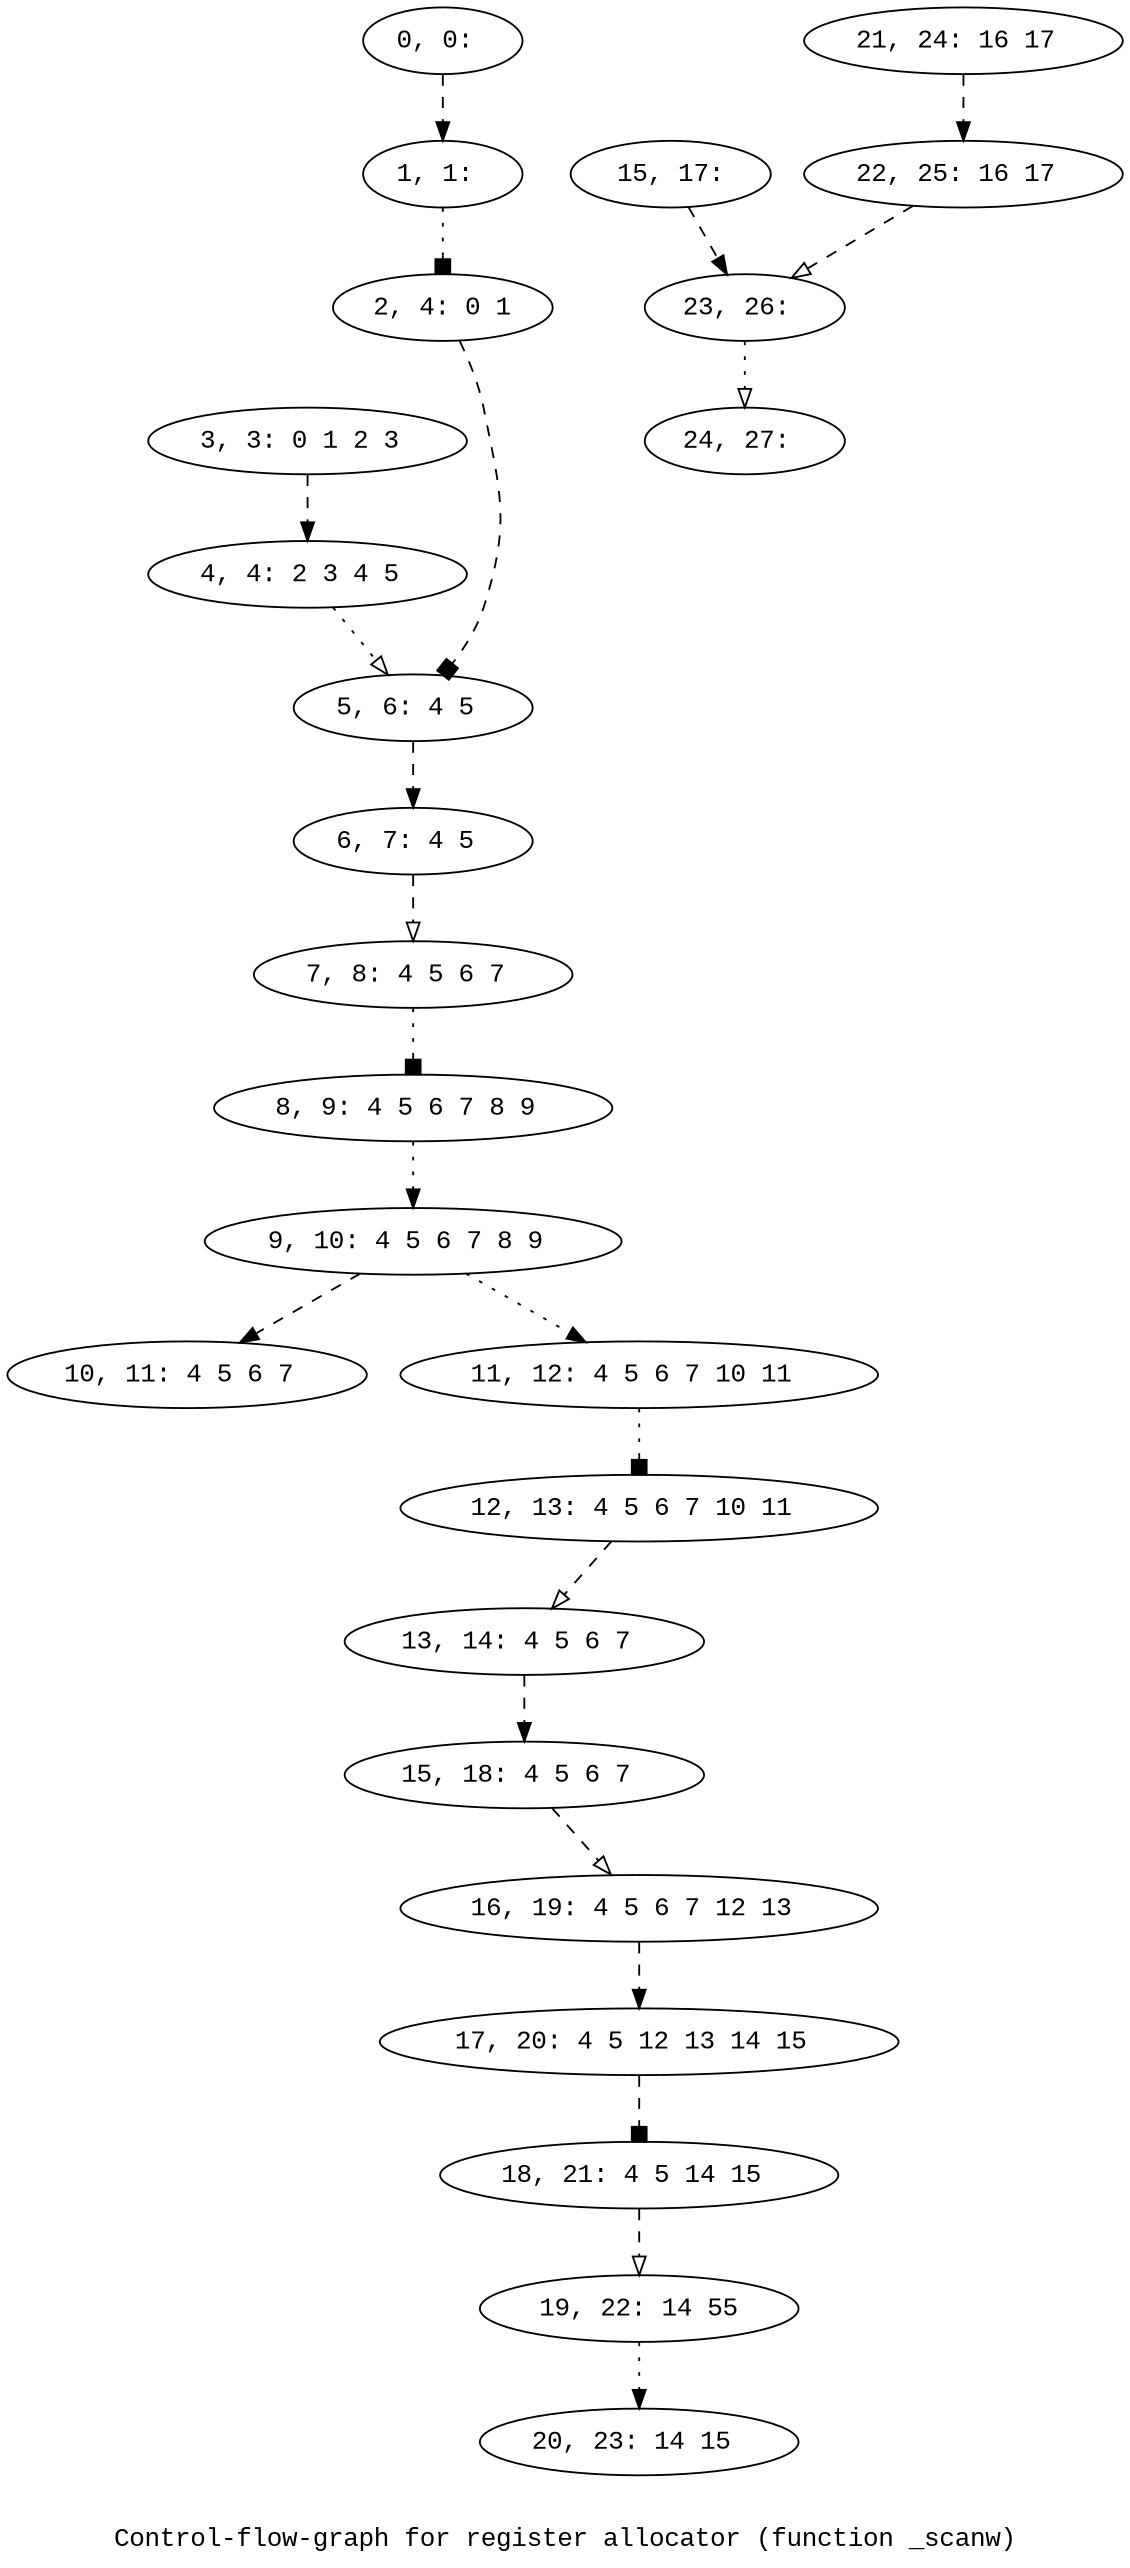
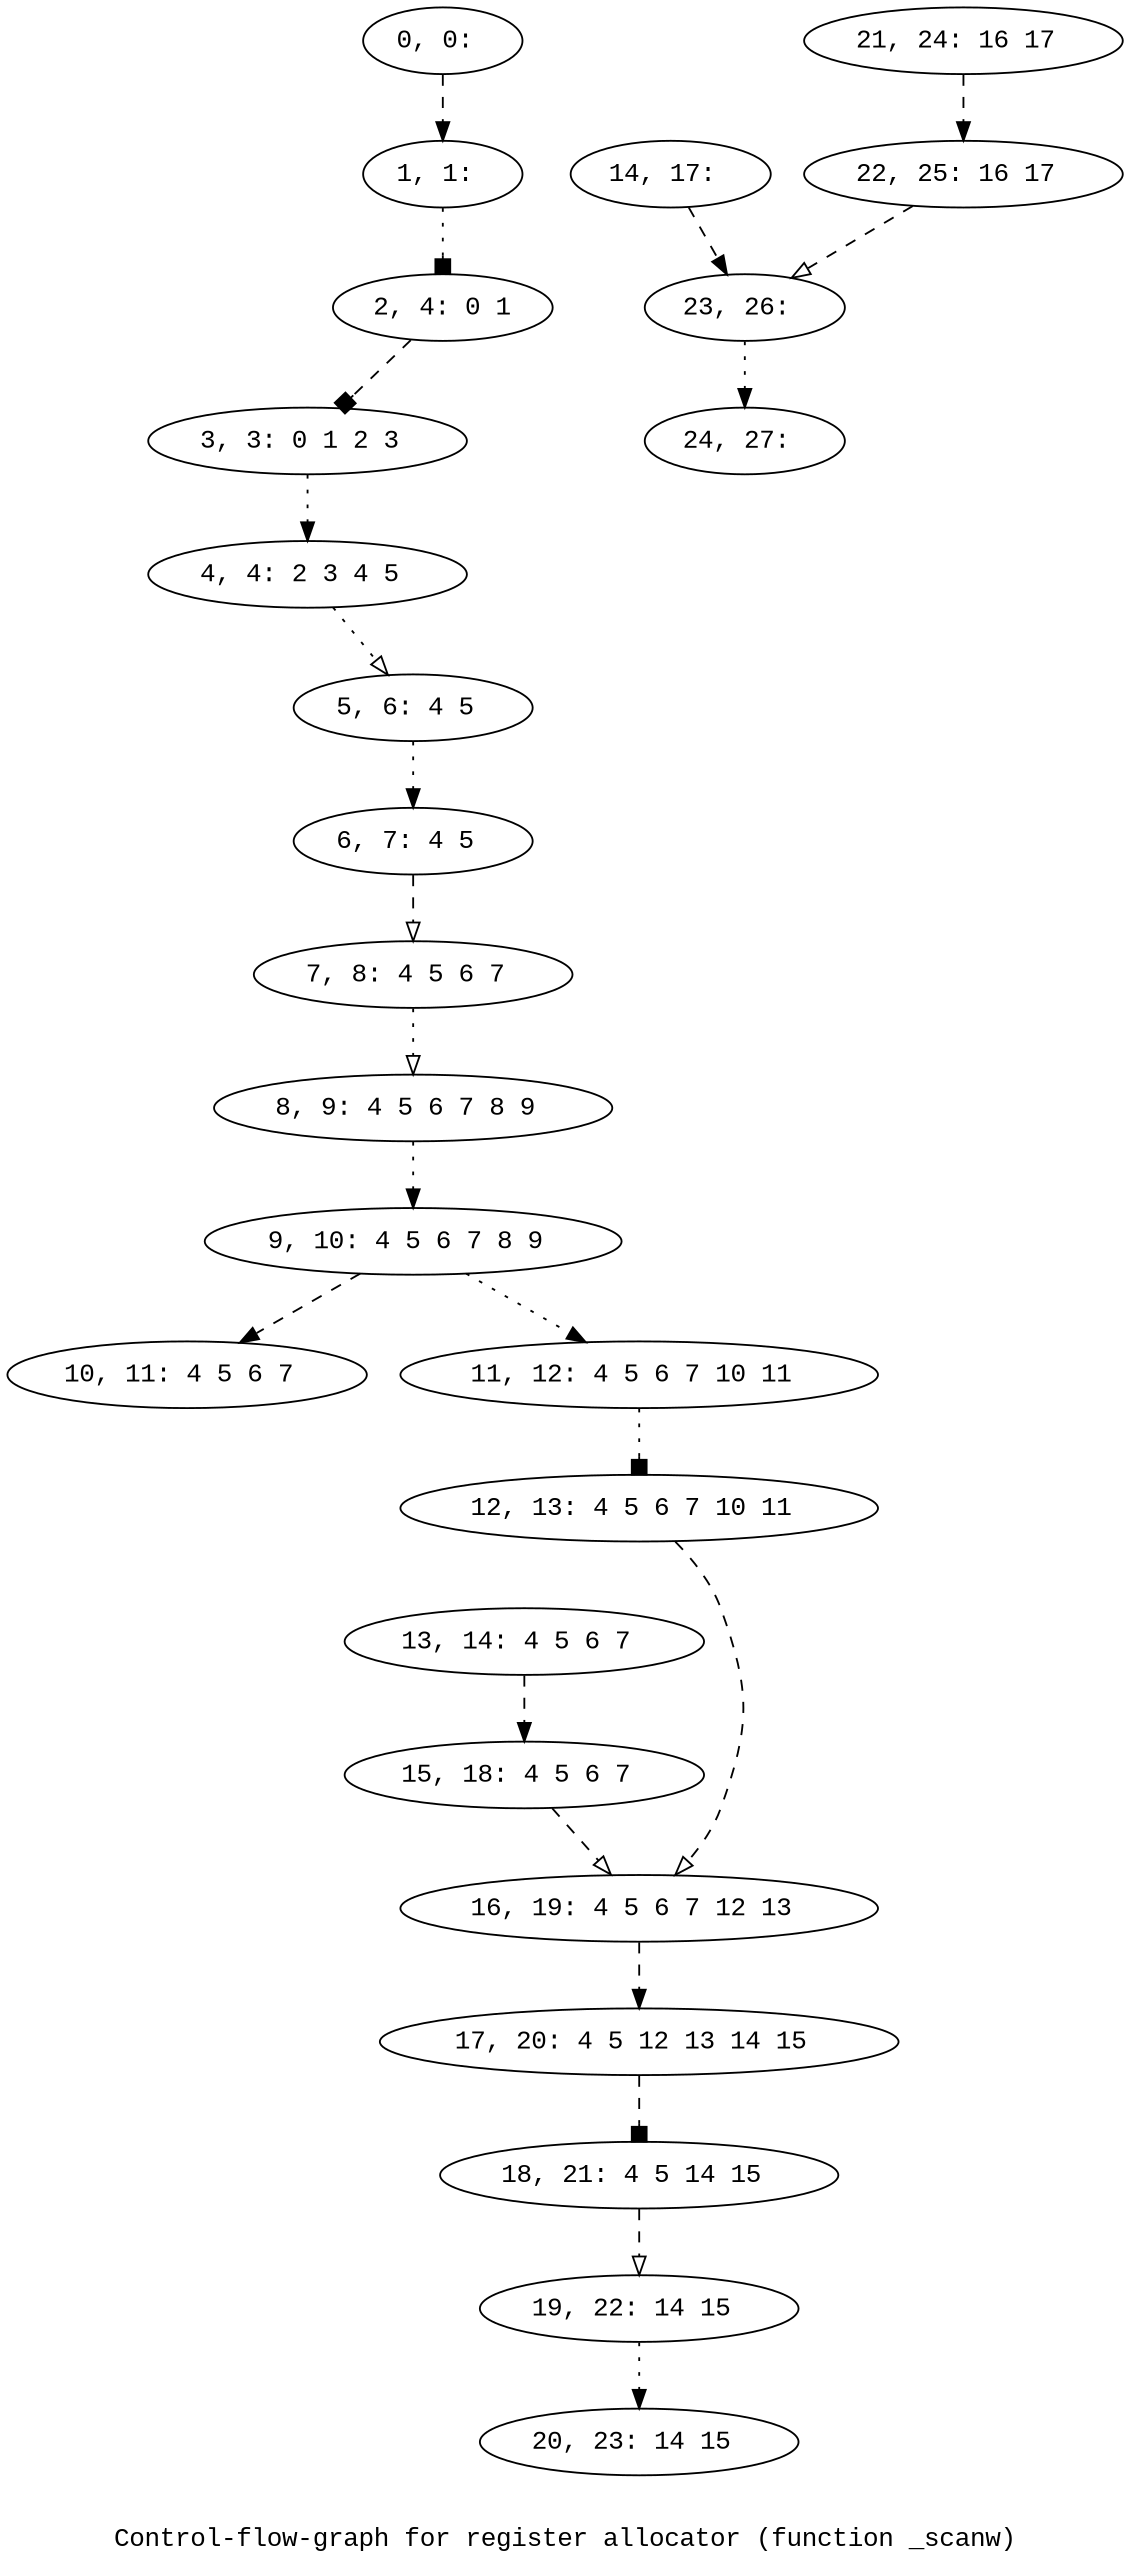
node "15, 17:": label "15, 17:" -> "14, 17:"
edge "23, 26:" -> "24, 27:": arrowhead onormal -> normal
edge "3, 3: 0 1 2 3" -> "4, 4: 2 3 4 5": style dashed -> dotted
edge "2, 4: 0 1" -> "5, 6: 4 5": now "2, 4: 0 1" -> "3, 3: 0 1 2 3"
edge "5, 6: 4 5" -> "6, 7: 4 5": style dashed -> dotted
edge "7, 8: 4 5 6 7" -> "8, 9: 4 5 6 7 8 9": arrowhead box -> onormal
edge "12, 13: 4 5 6 7 10 11" -> "13, 14: 4 5 6 7": now "12, 13: 4 5 6 7 10 11" -> "16, 19: 4 5 6 7 12 13"
node "19, 22: 14 55": label "19, 22: 14 55" -> "19, 22: 14 15"
